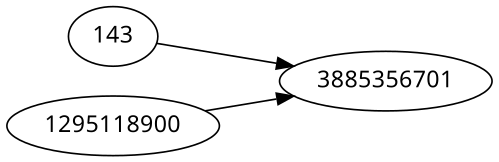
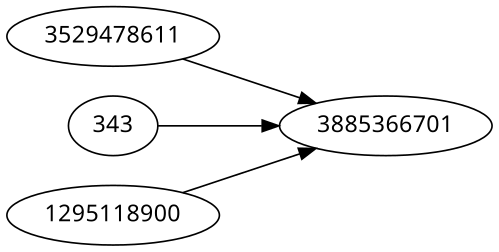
node "3529478611": added
node "143": label "143" -> "343"
node "3885356701": label "3885356701" -> "3885366701"
